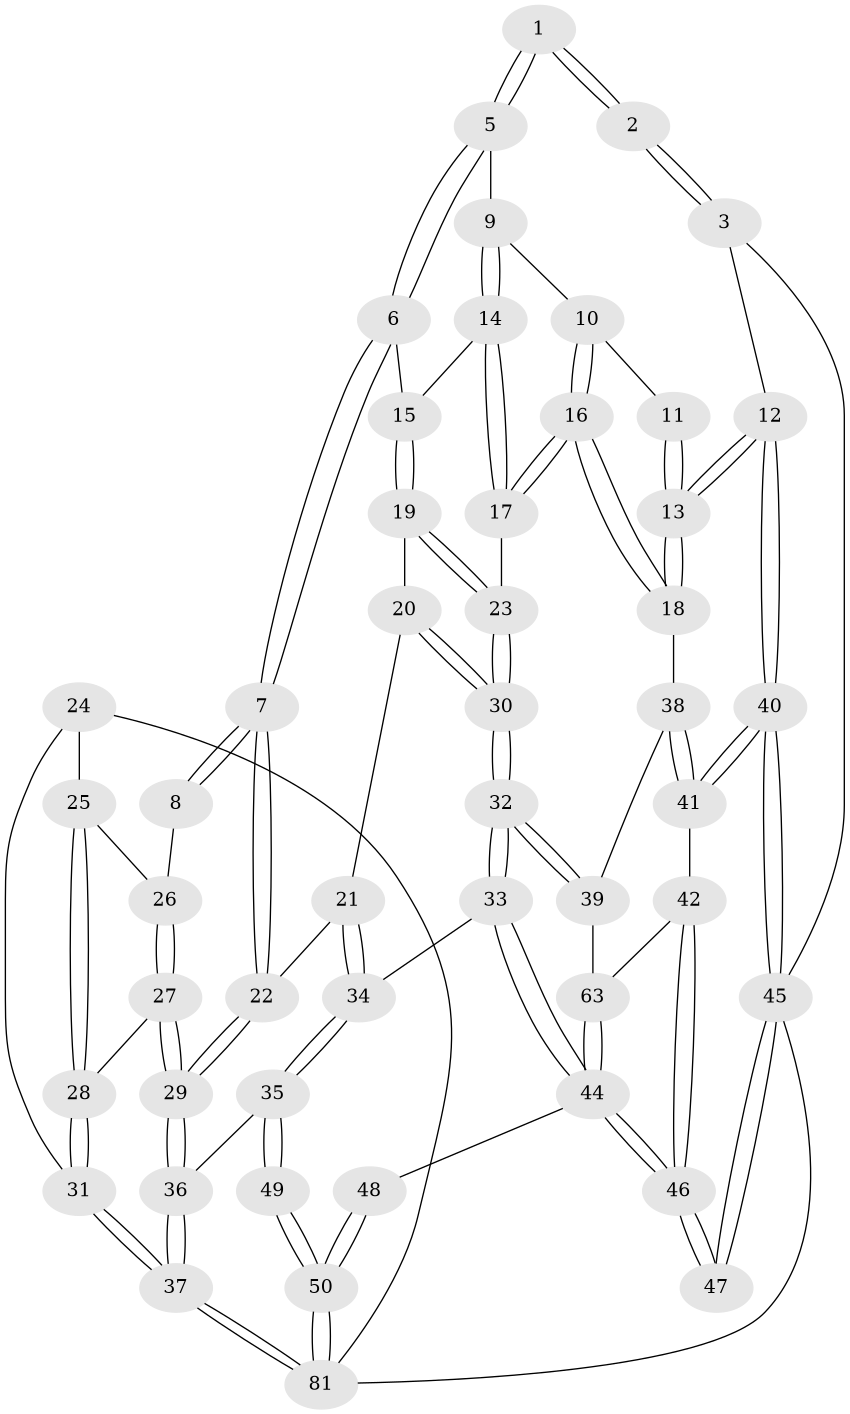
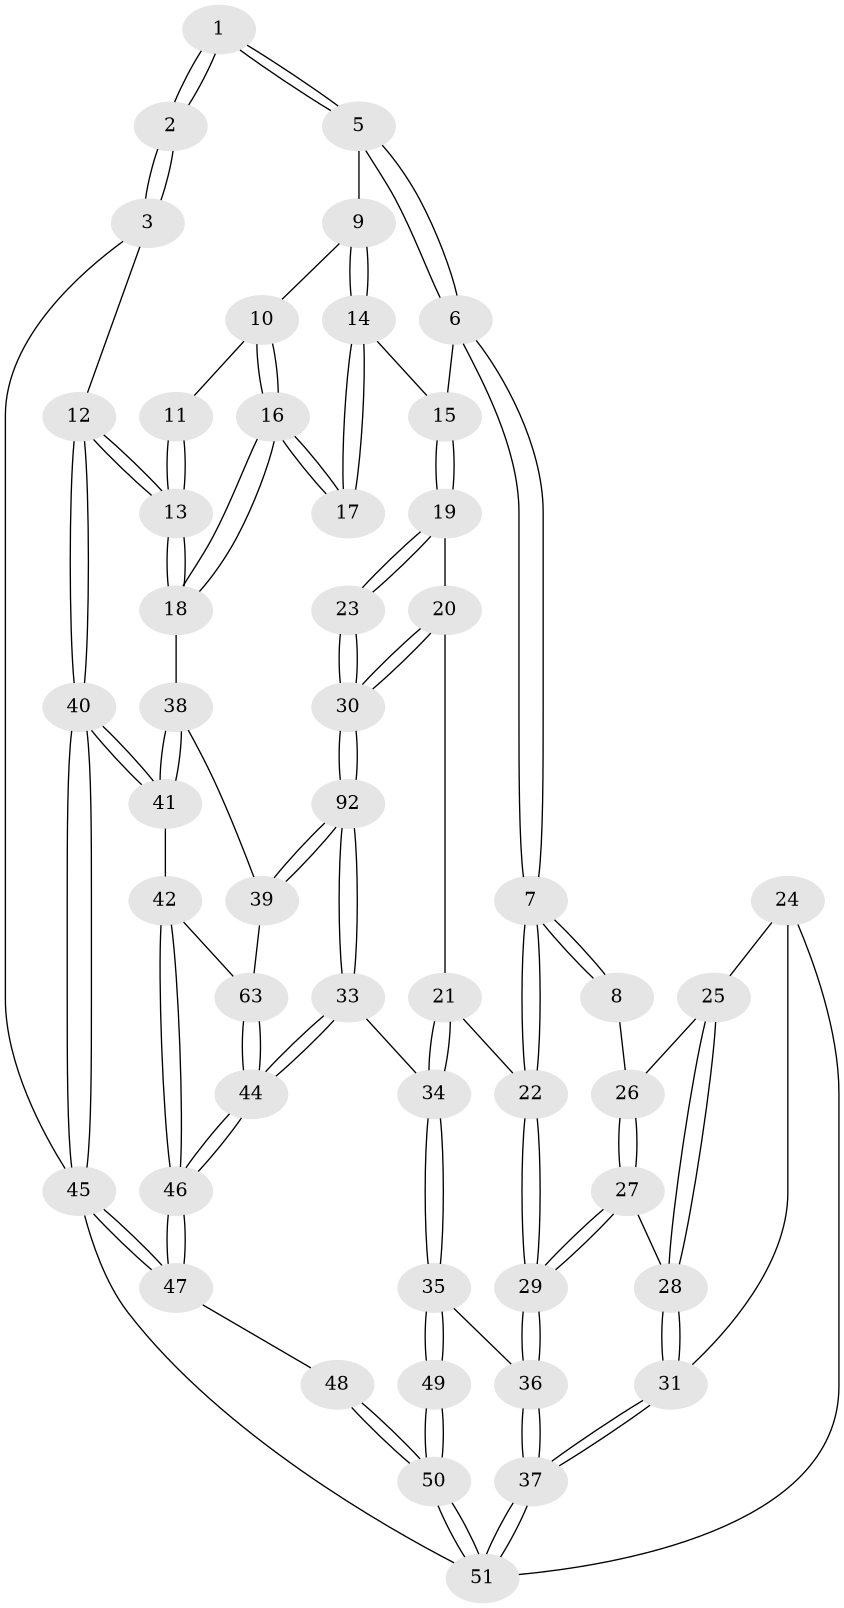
edge "17" -- "23": removed
node "32": label "32" -> "92"
edge "44" -- "48": now "47" -- "48"
node "81": label "81" -> "51"
